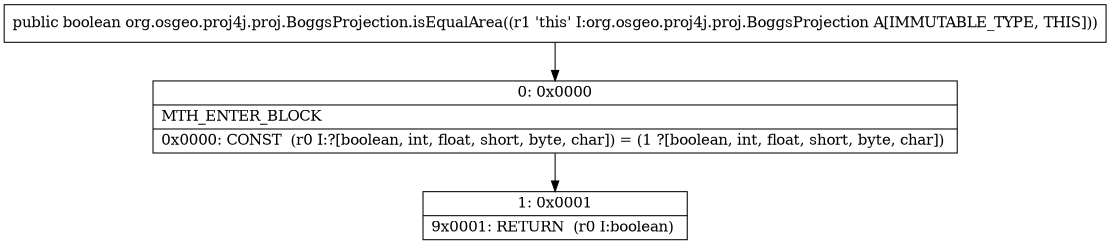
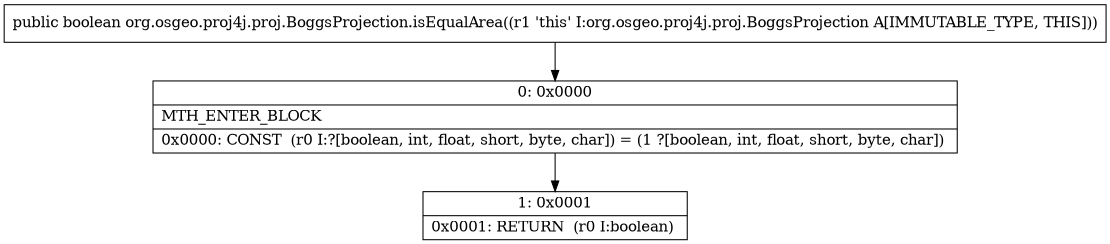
node "1: 0x0001": text "9x0001: RETURN  (r0 I:boolean)" -> "0x0001: RETURN  (r0 I:boolean)"
